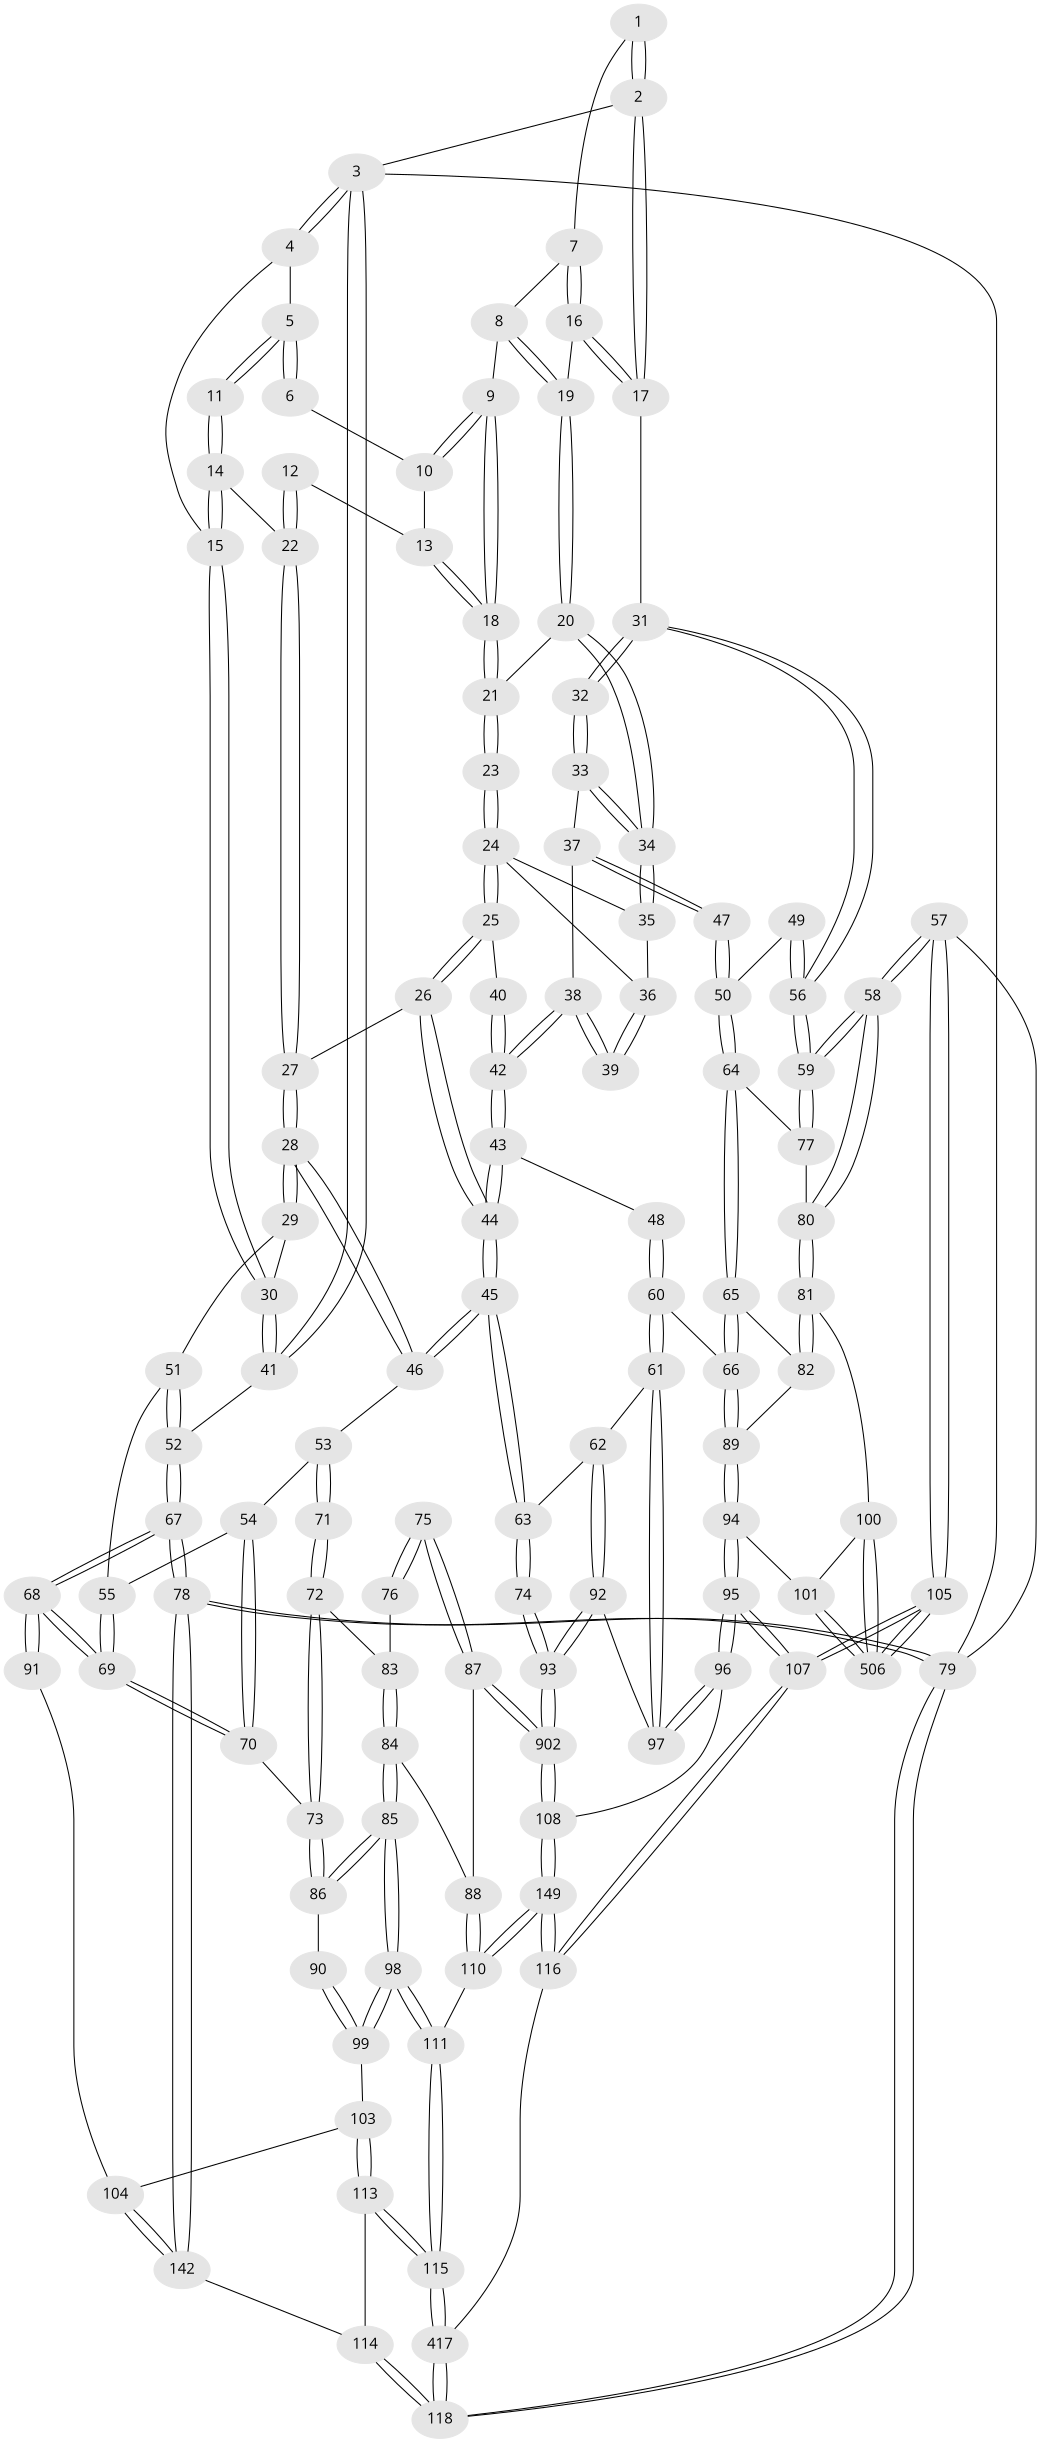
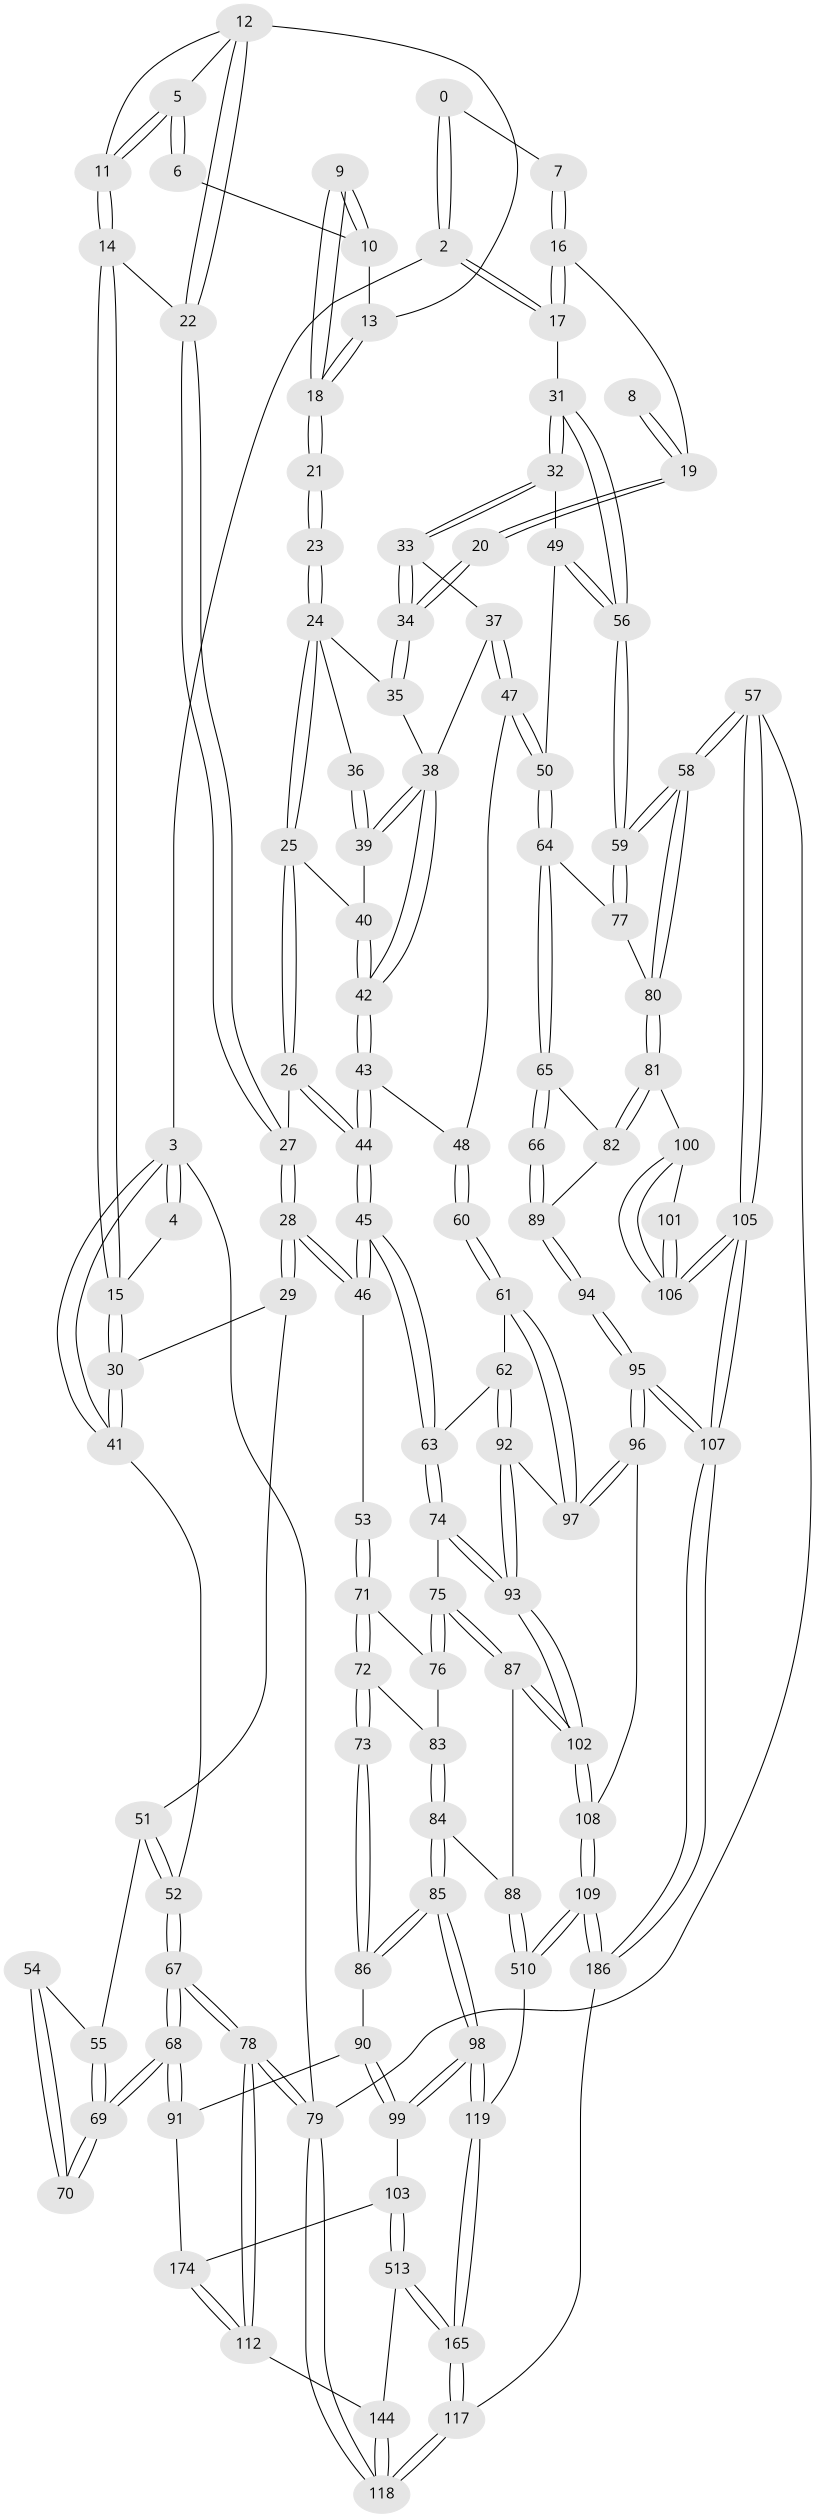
node "1": label "1" -> "0"
edge "12" -- "11": added
edge "4" -- "5": now "12" -- "5"
edge "7" -- "8": removed
edge "8" -- "9": removed
edge "32" -- "49": added
edge "20" -- "21": removed
edge "39" -- "40": added
edge "47" -- "48": added
edge "35" -- "36": now "35" -- "38"
edge "60" -- "66": removed
edge "53" -- "54": removed
edge "74" -- "75": added
edge "94" -- "101": removed
edge "71" -- "76": added
node "506": label "506" -> "106"
node "902": label "902" -> "102"
edge "70" -- "73": removed
node "149": label "149" -> "109"
node "110": label "110" -> "510"
node "116": label "116" -> "186"
node "111": label "111" -> "119"
edge "90" -- "91": added
node "104": label "104" -> "174"
node "113": label "113" -> "513"
node "142": label "142" -> "112"
node "115": label "115" -> "165"
node "114": label "114" -> "144"
node "417": label "417" -> "117"
